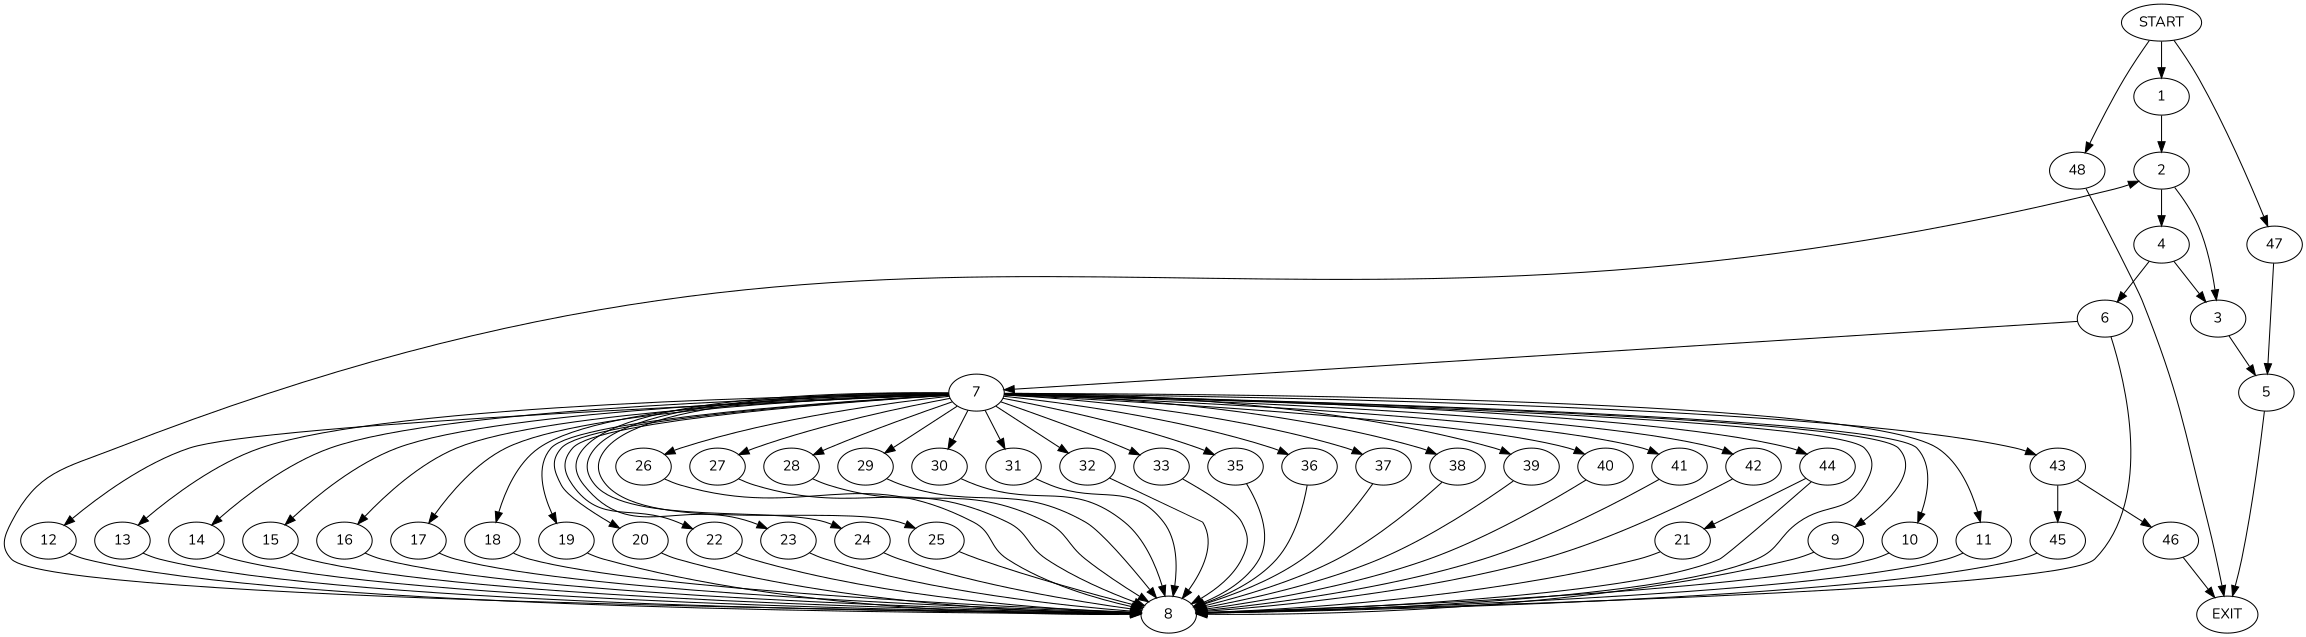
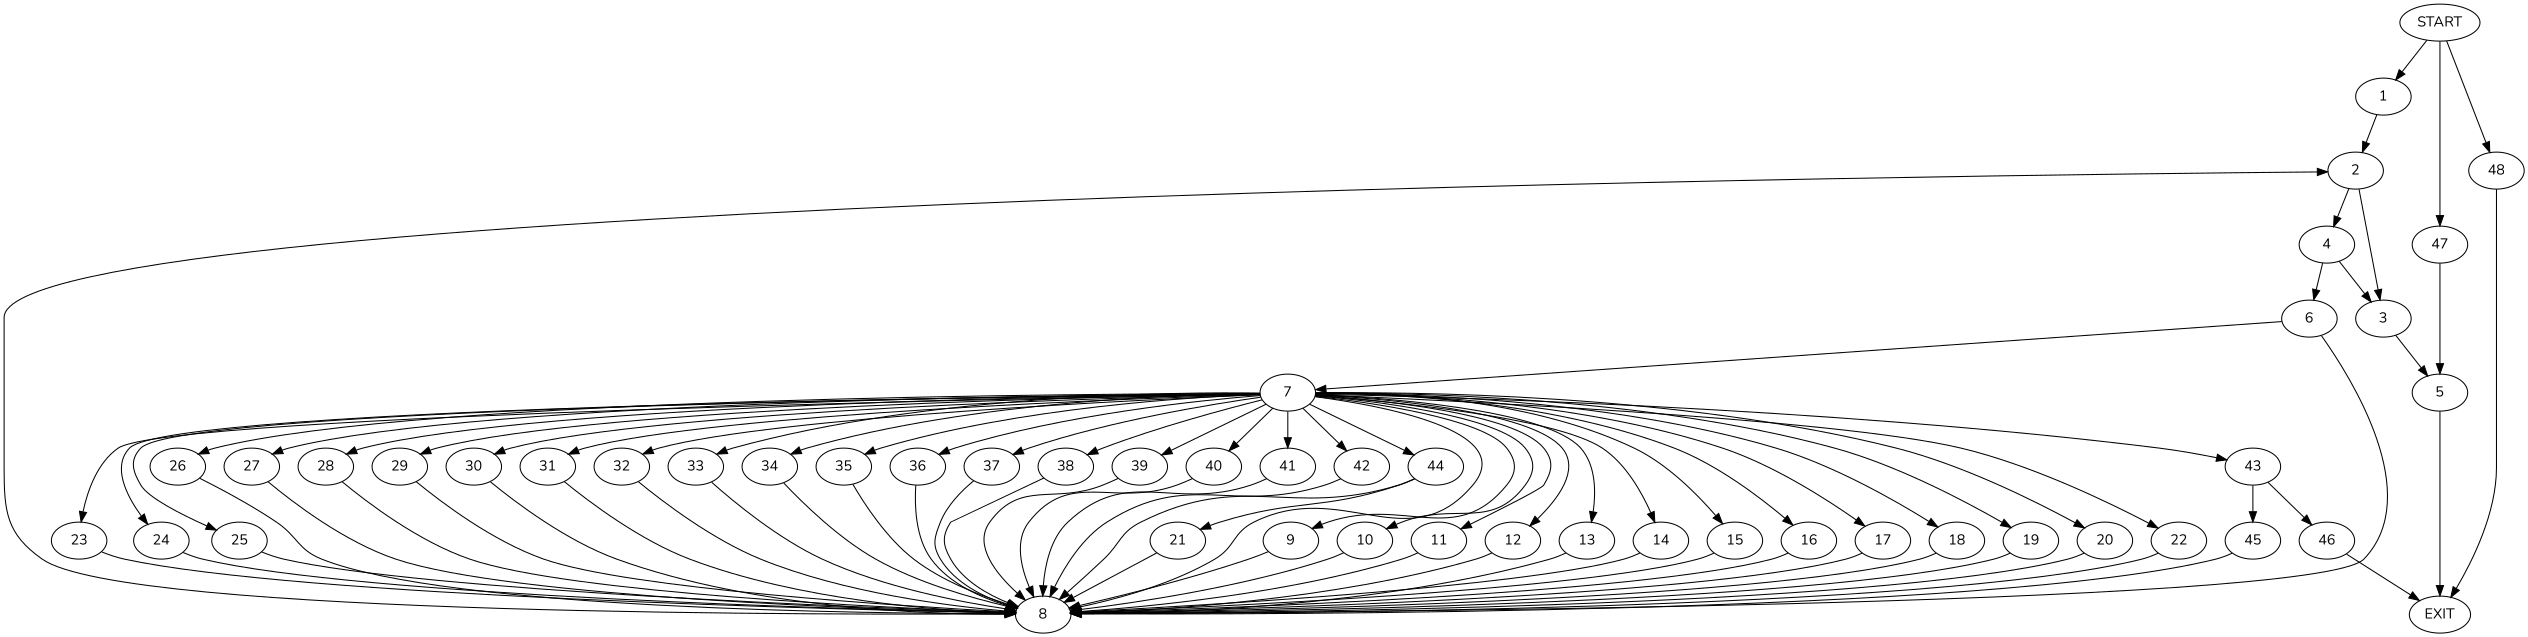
node "34": added
